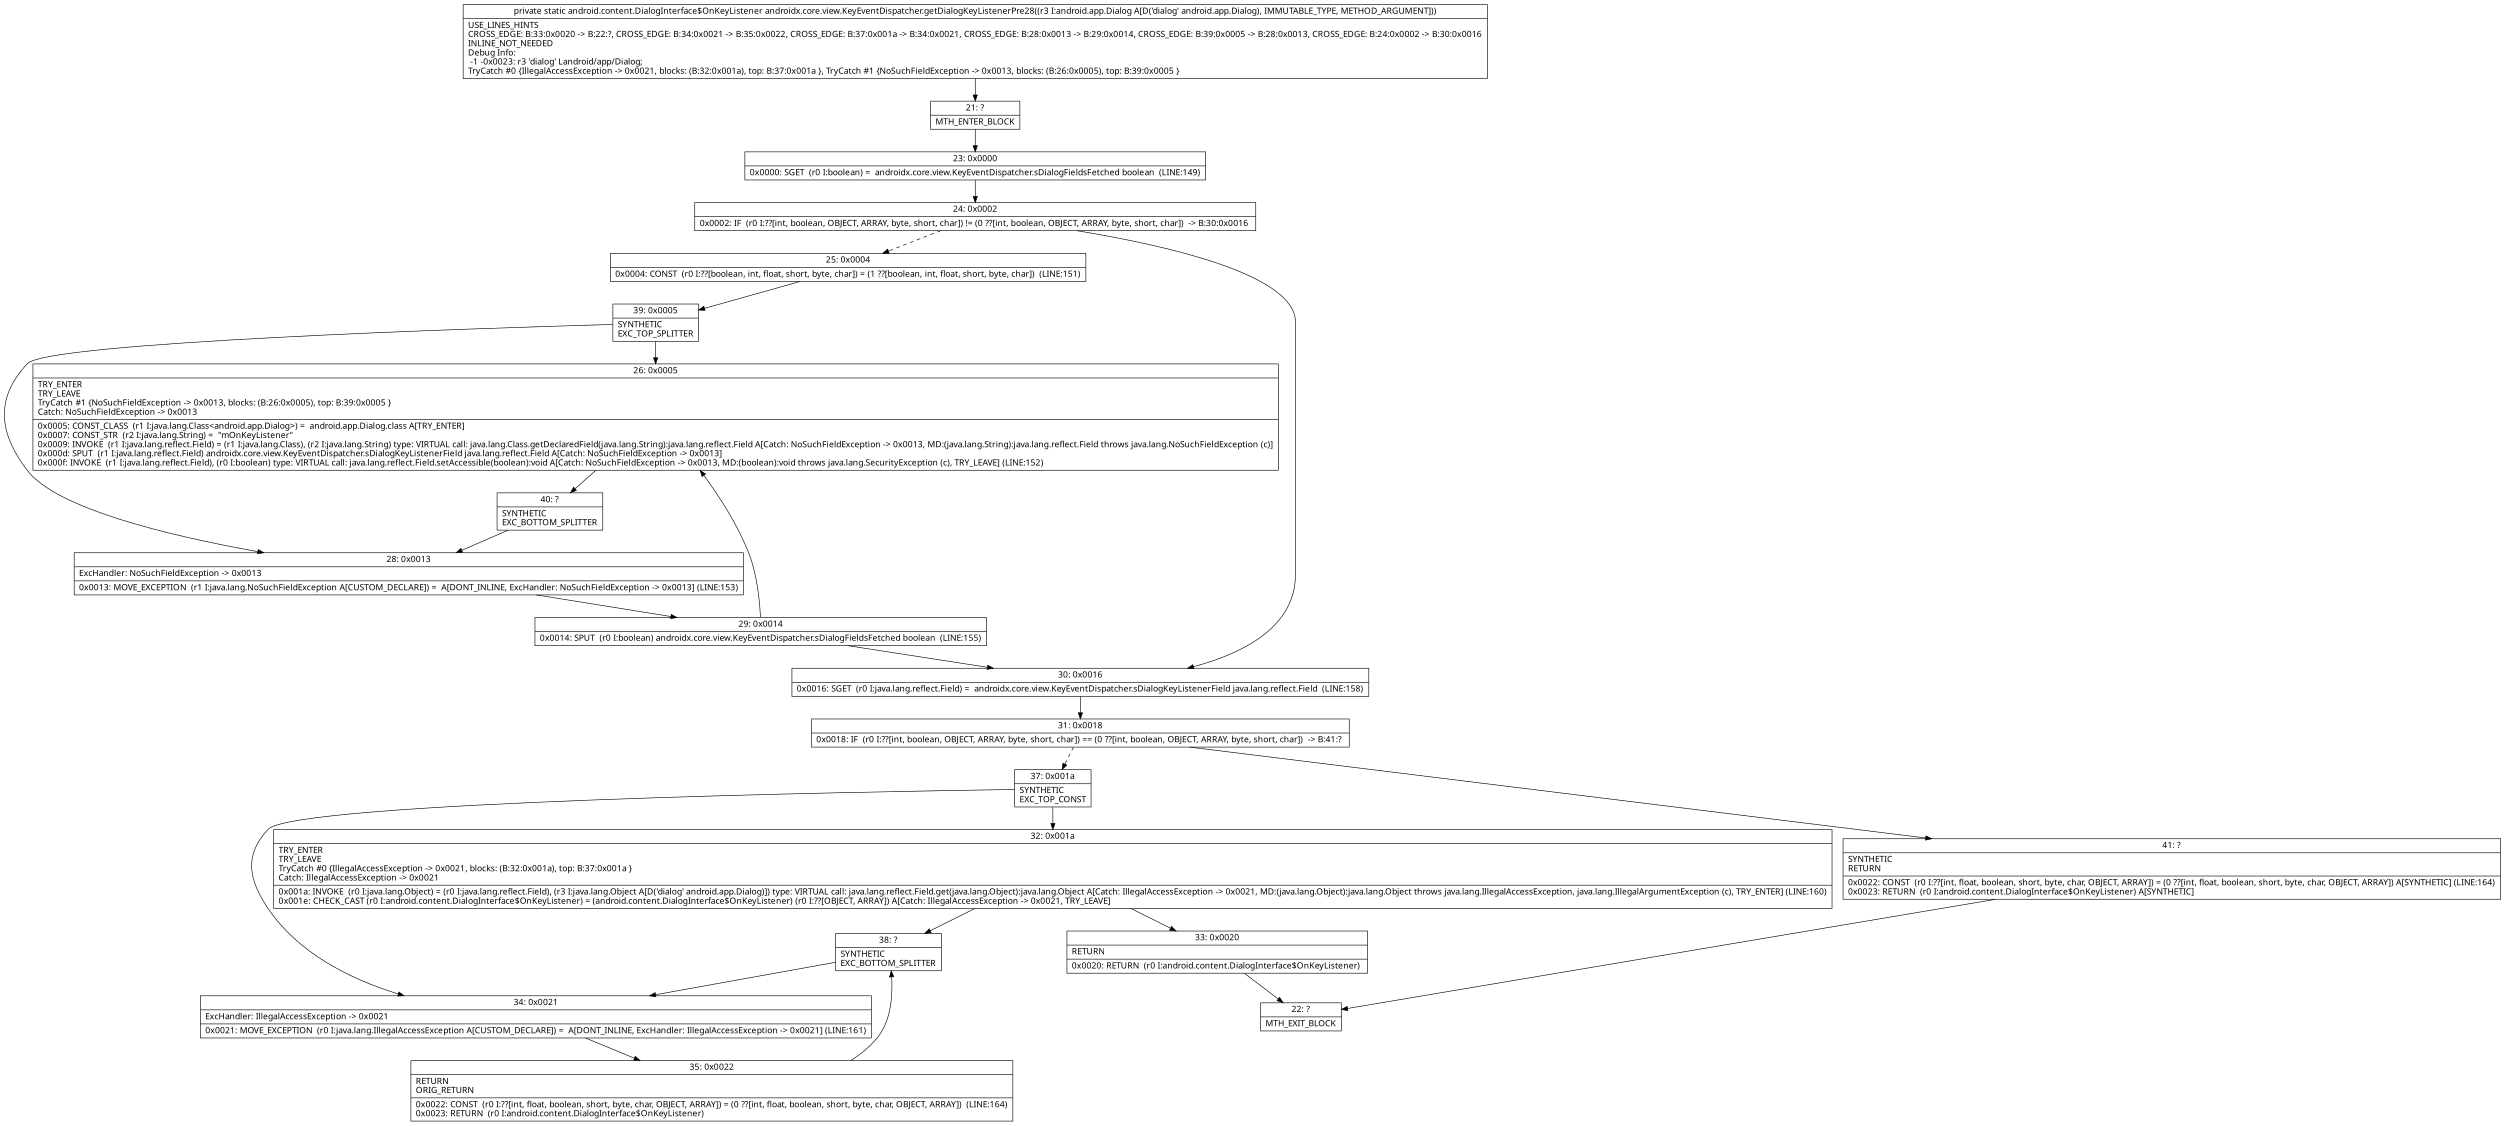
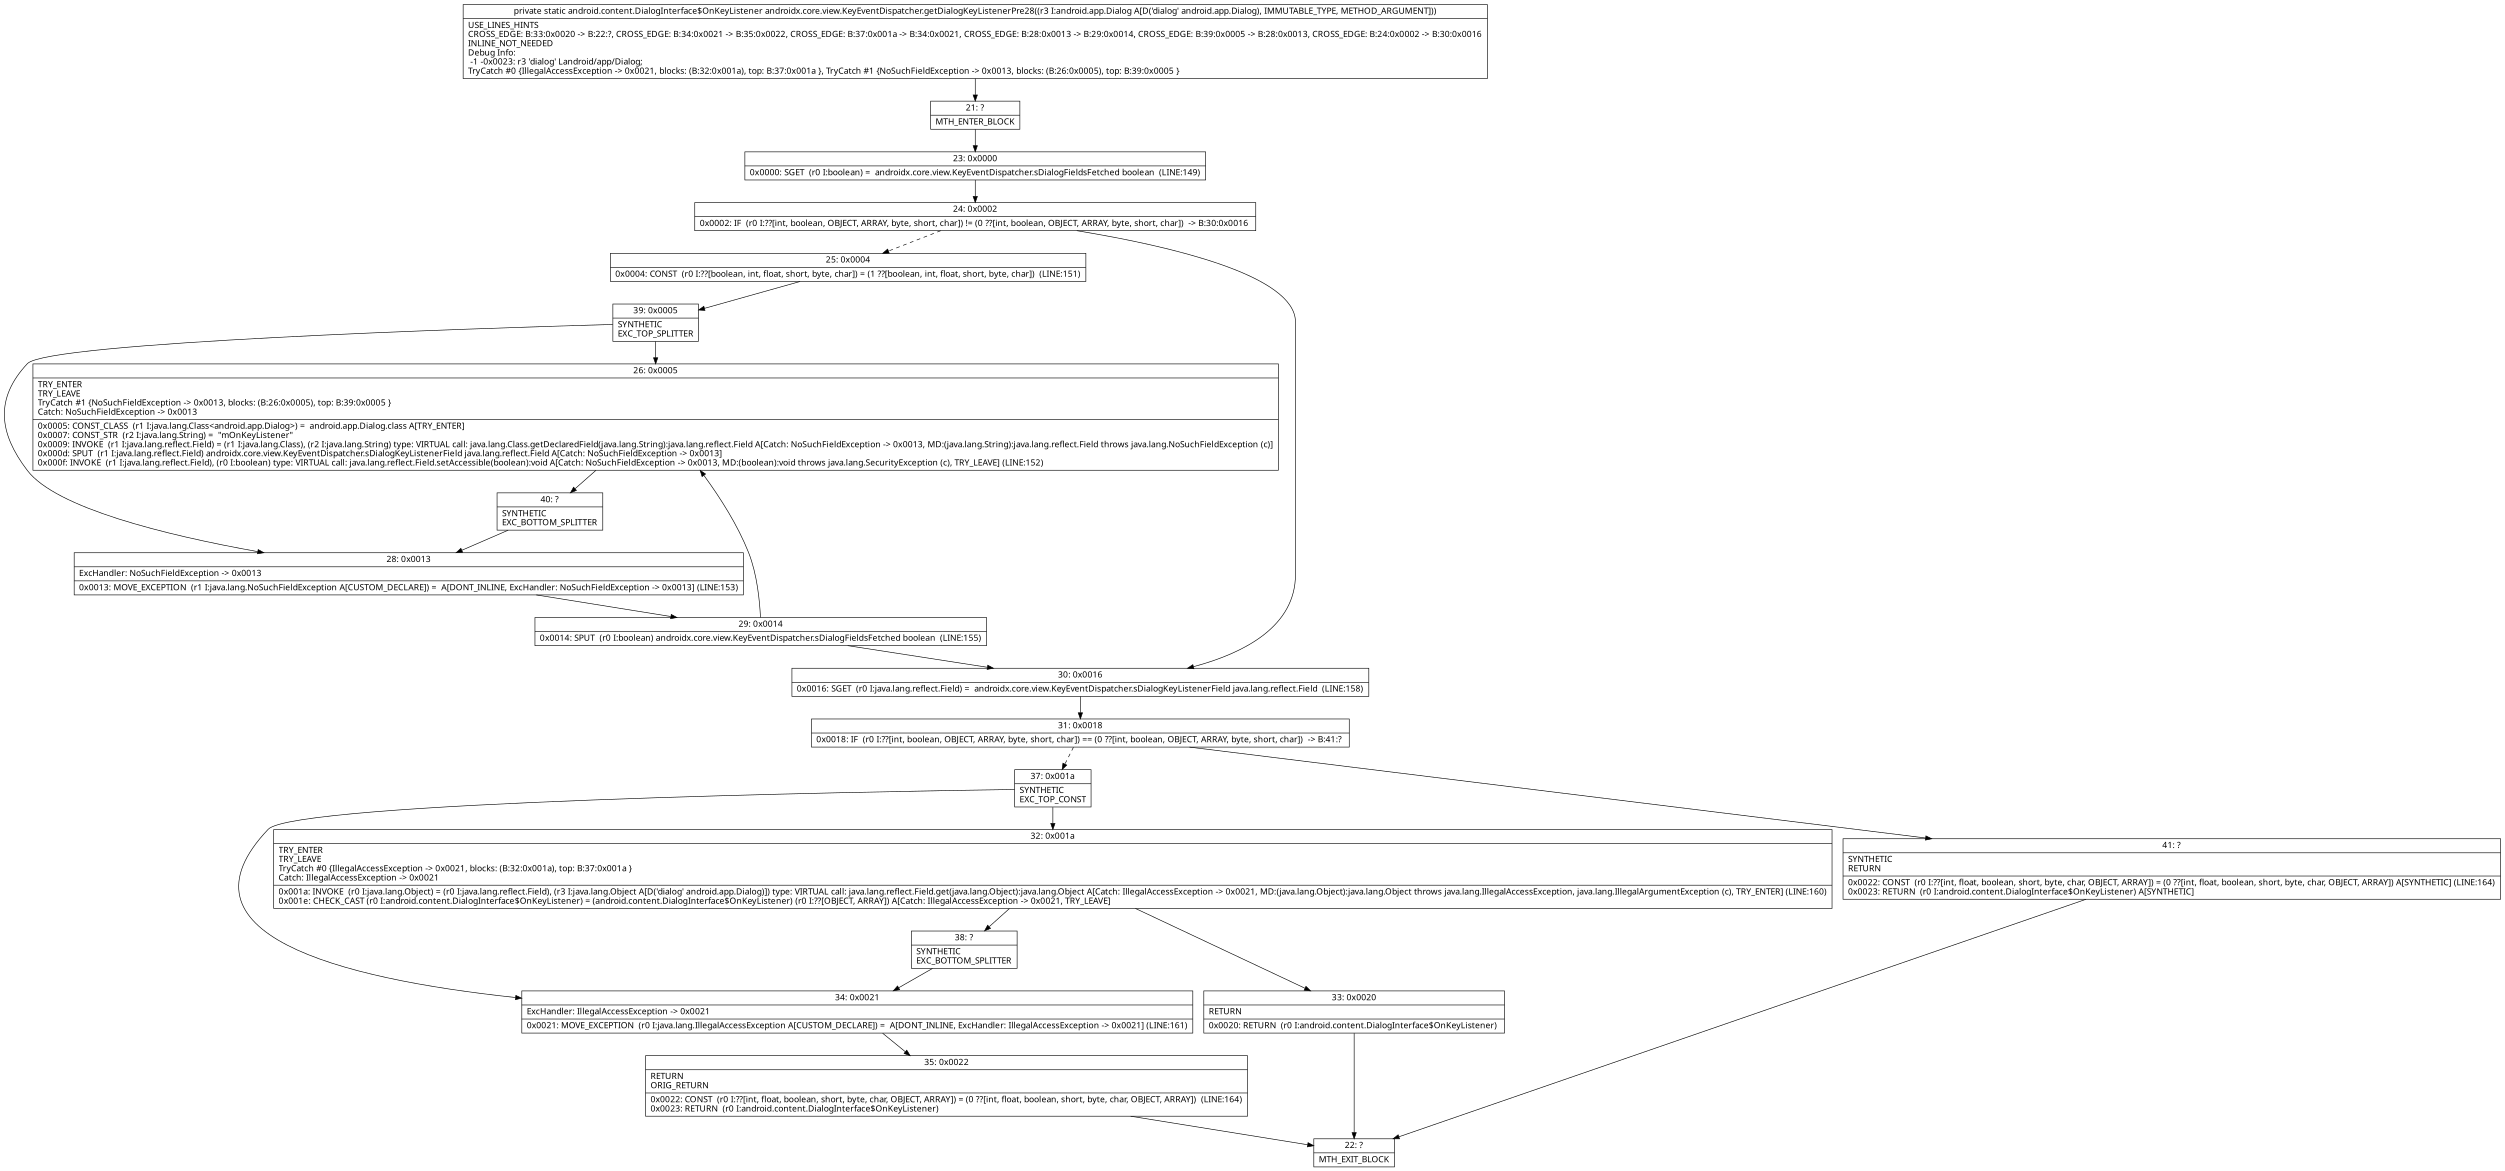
edge "35: 0x0022" -> "38: ?": now "35: 0x0022" -> "22: ?"
